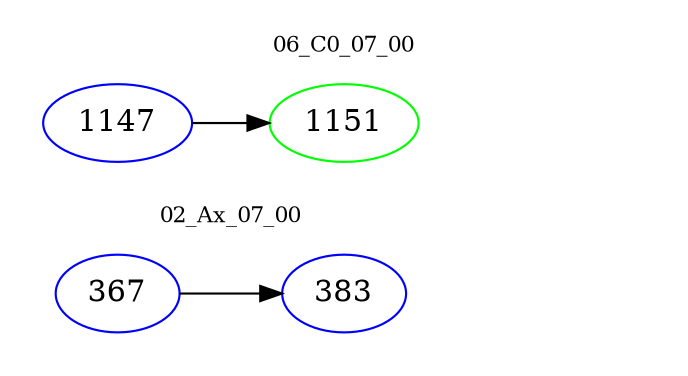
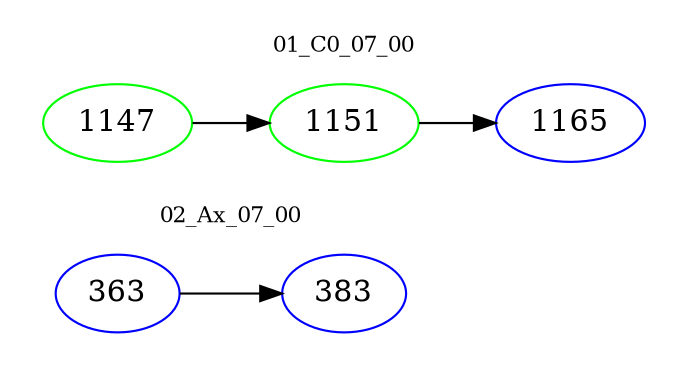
cluster "06_C0_07_00": label "06_C0_07_00" -> "01_C0_07_00"
node "1147": color blue -> green
node "1165": added
node "367": label "367" -> "363"
